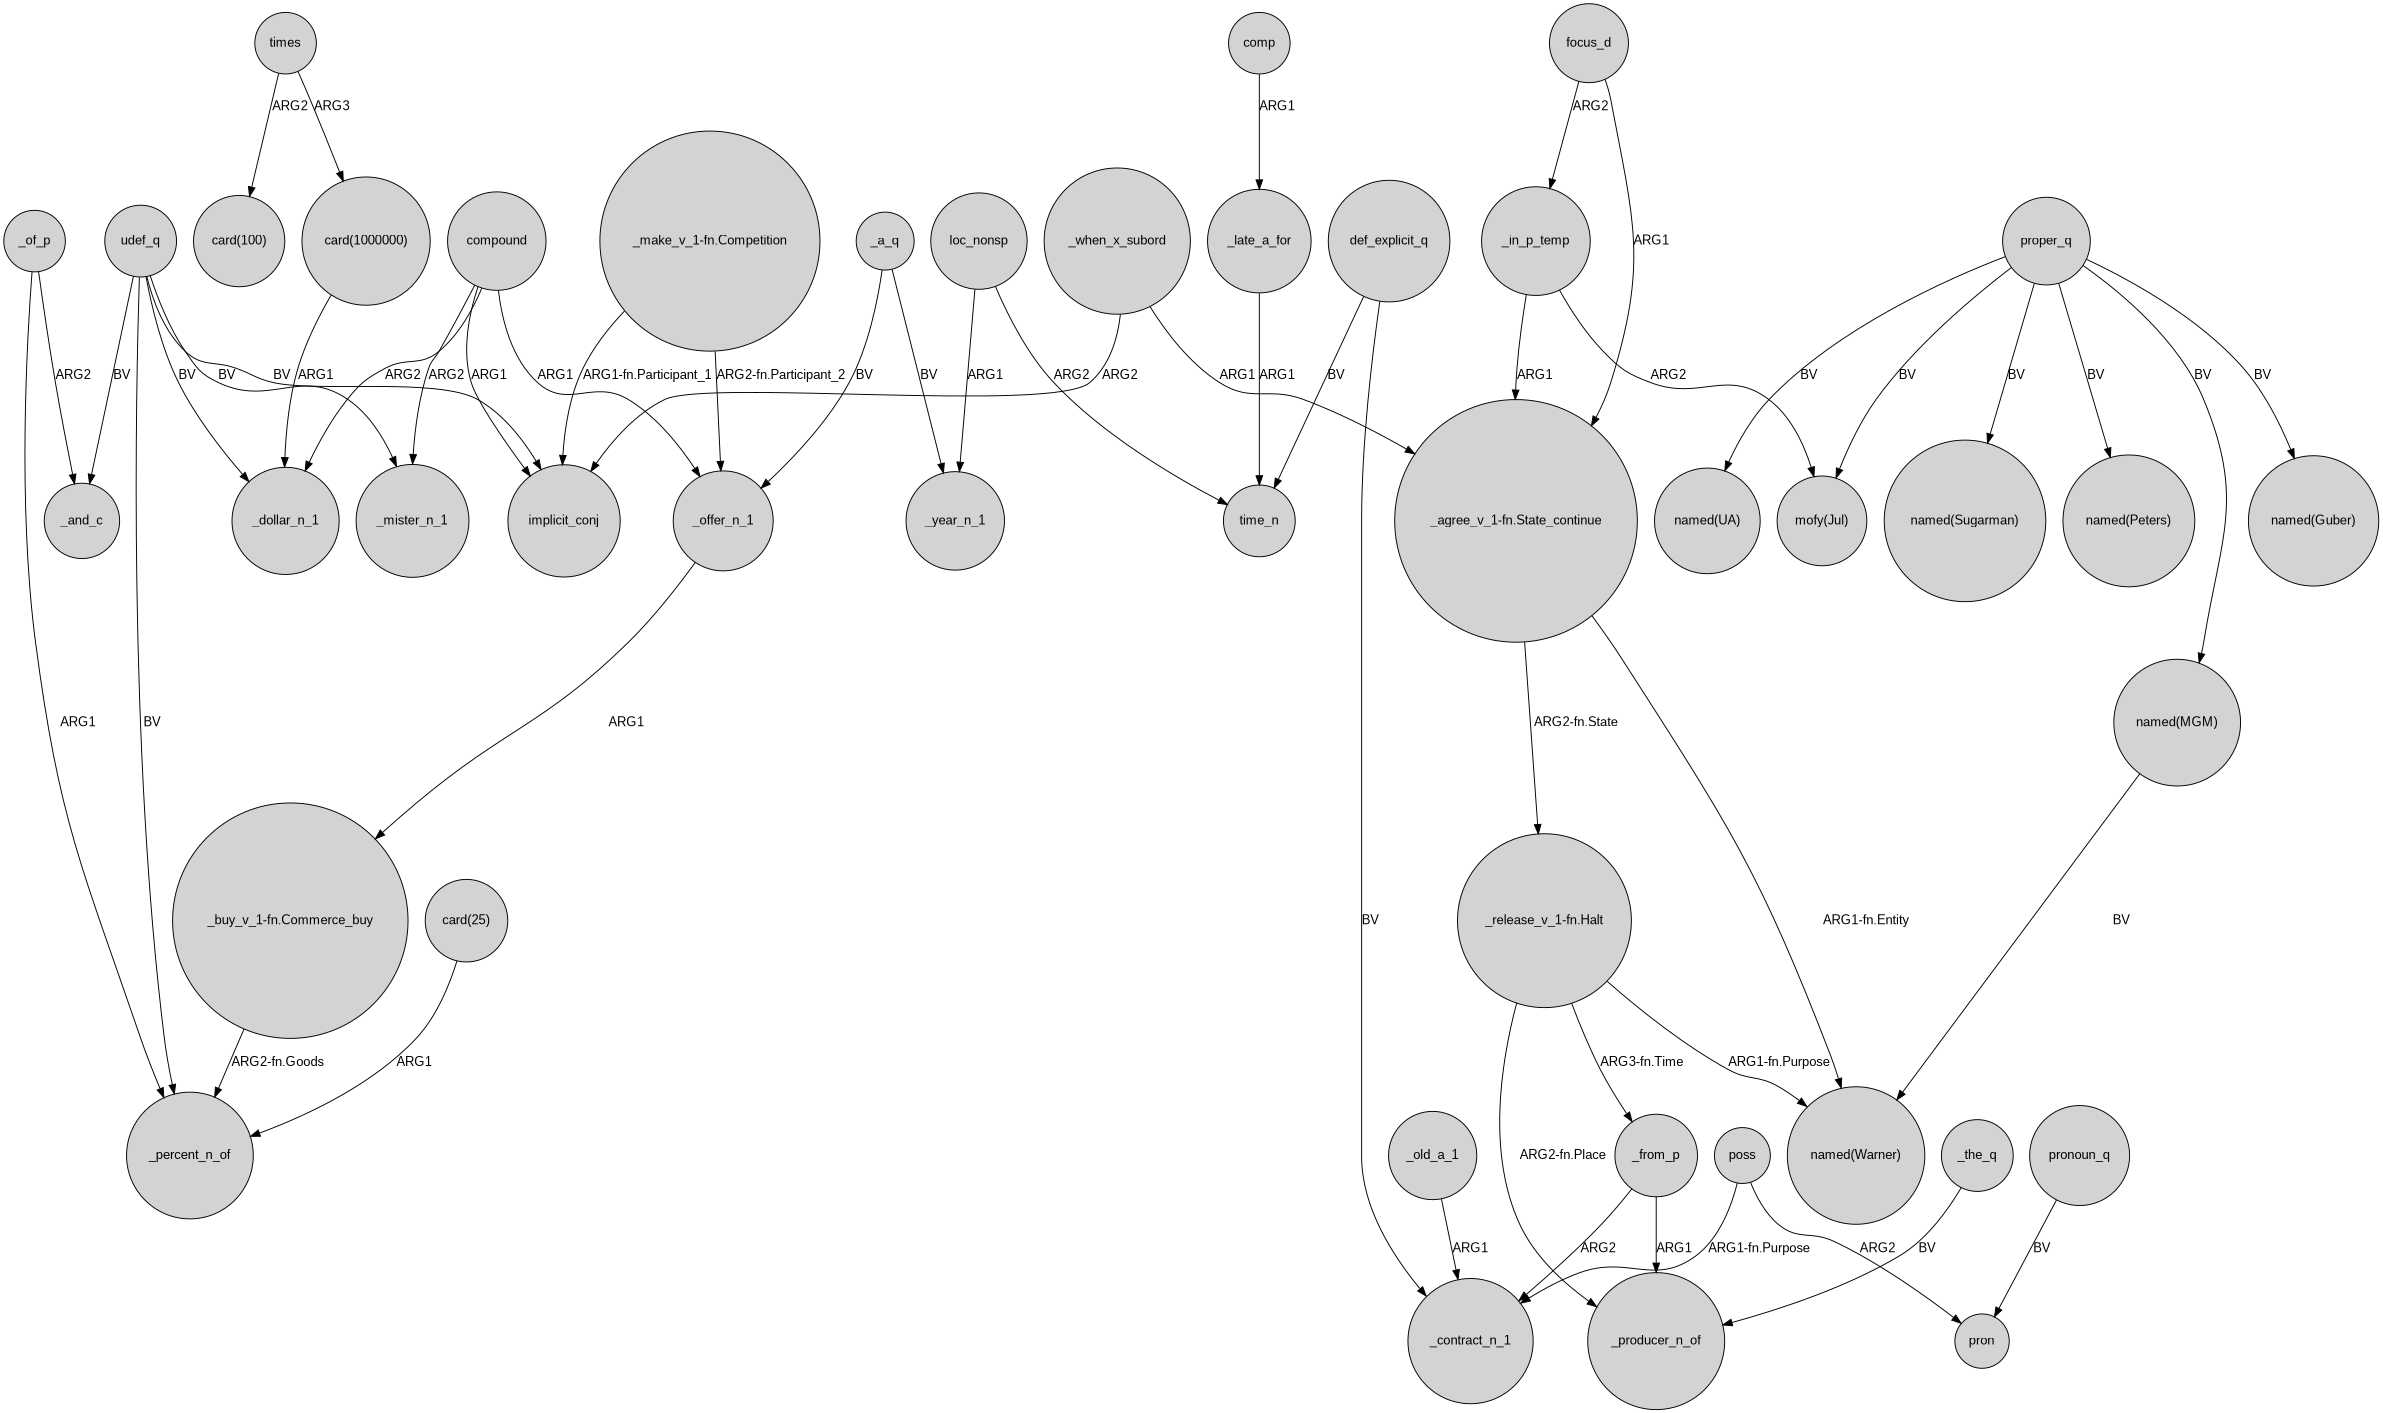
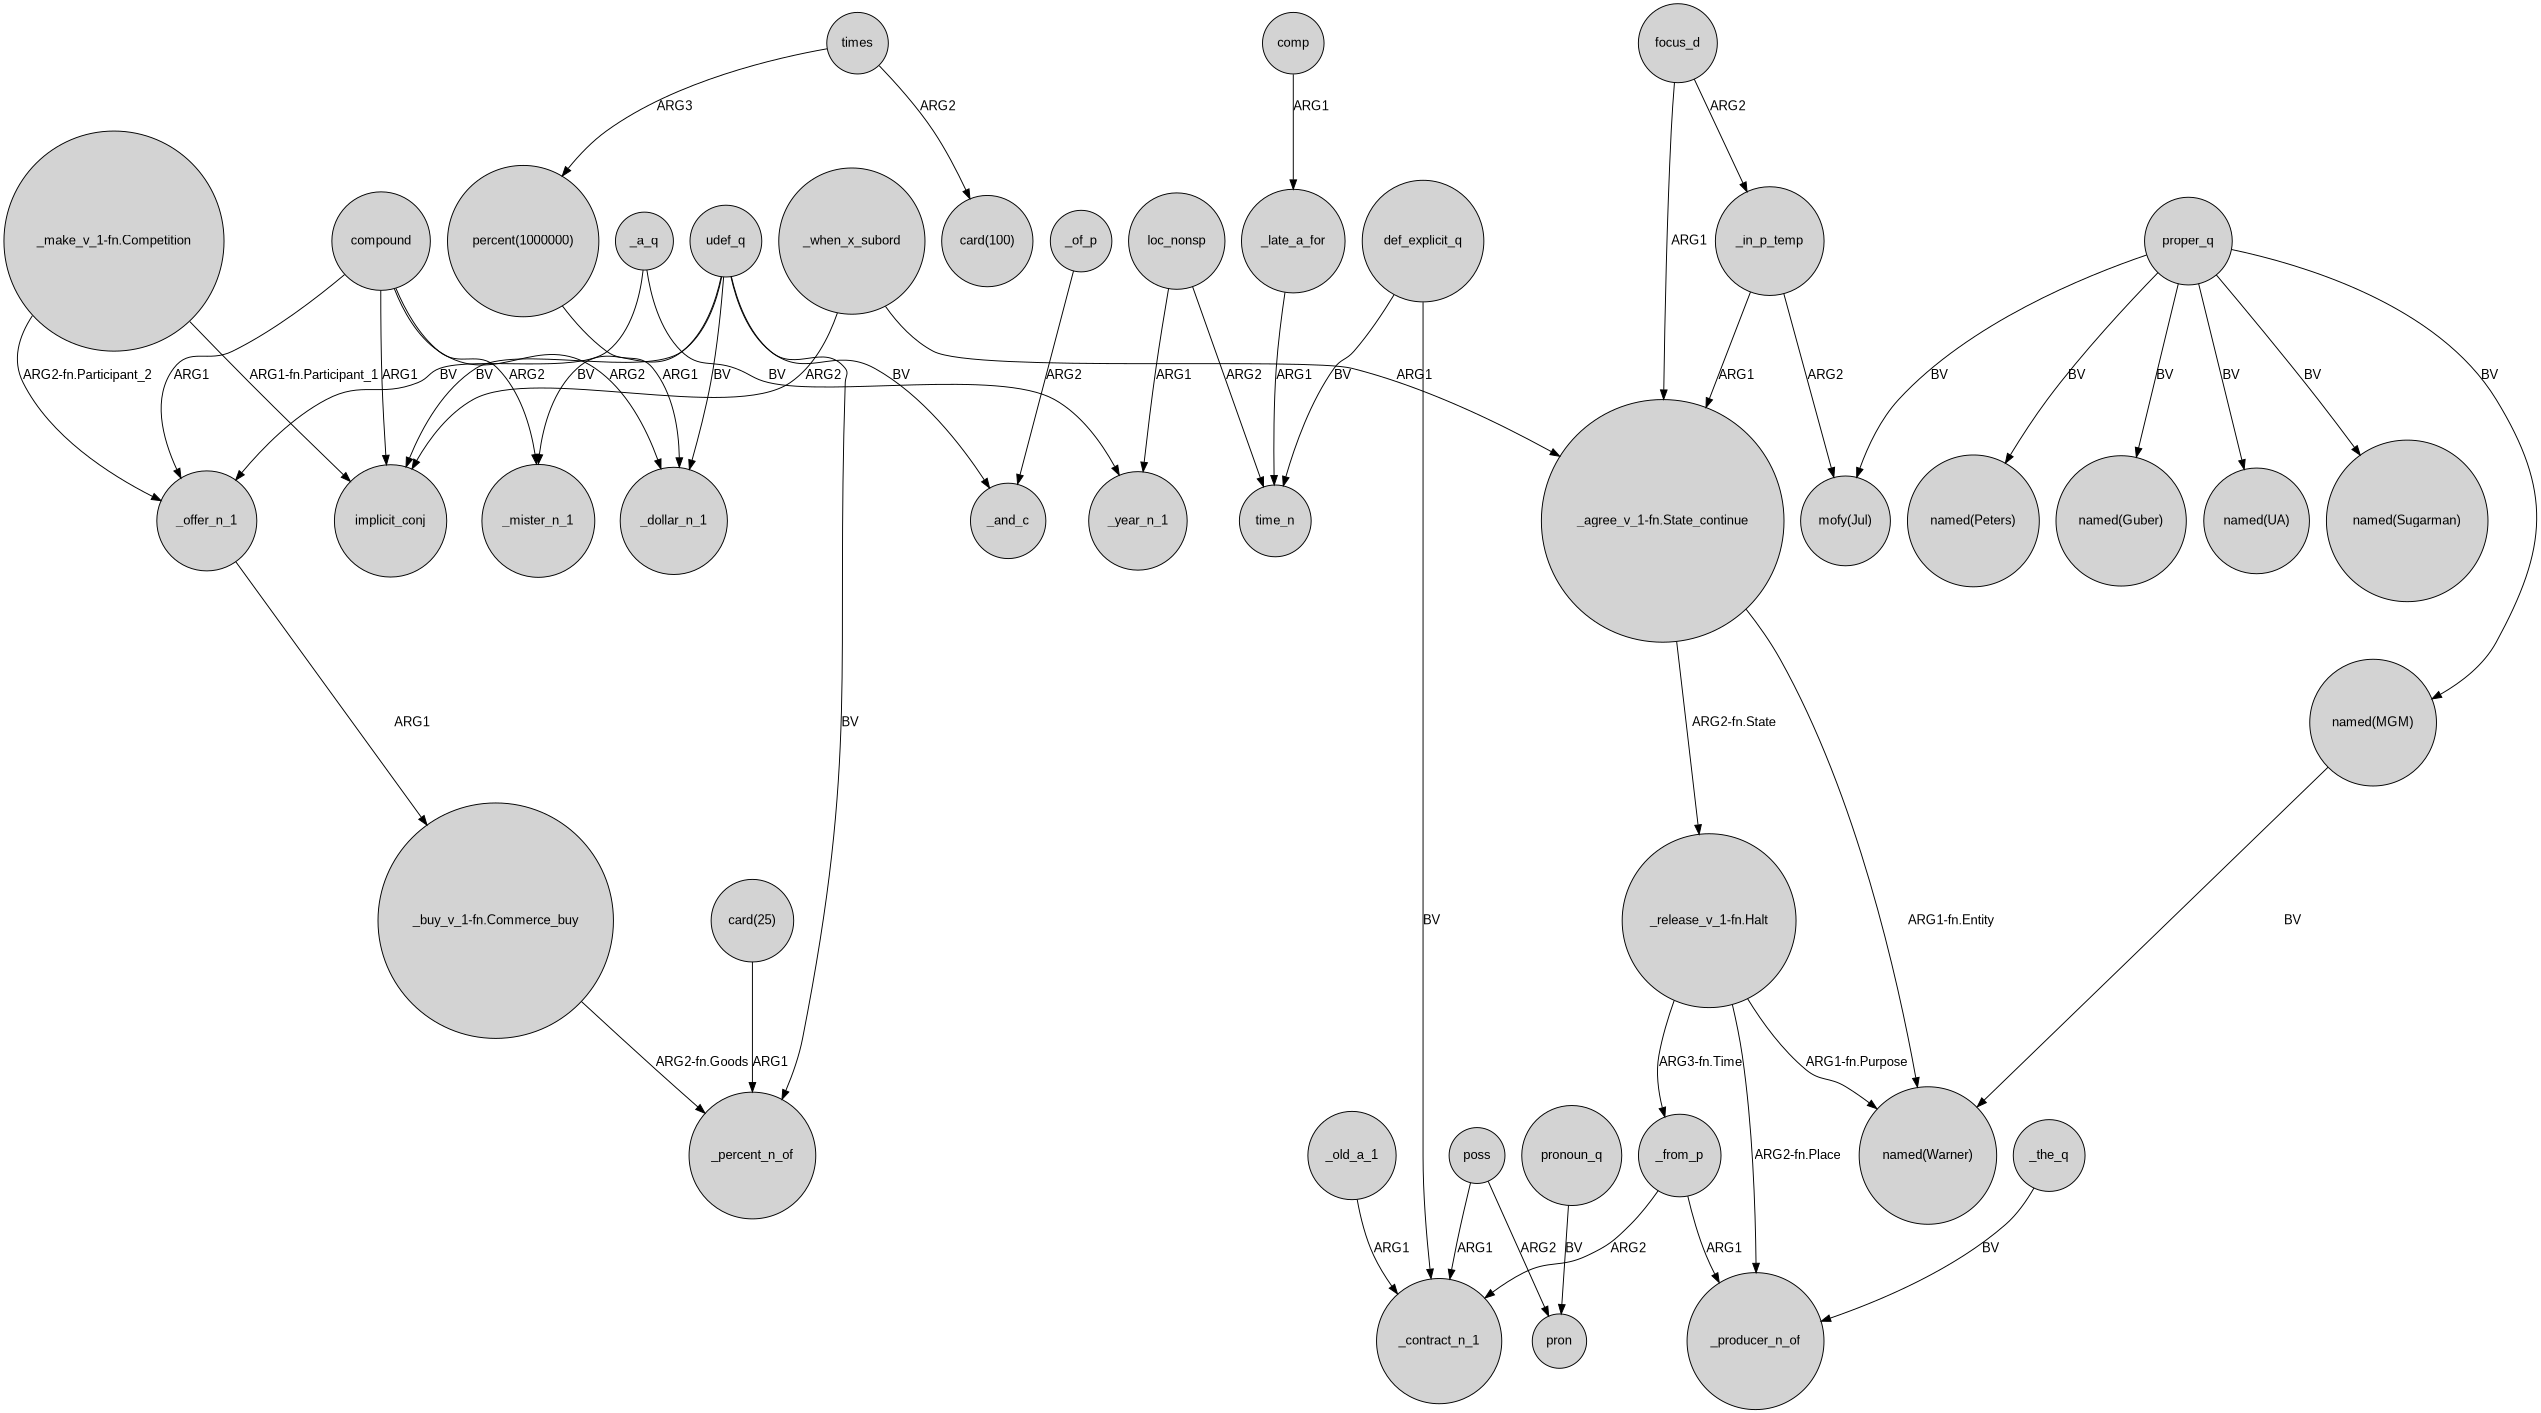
node "card(1000000)": label "card(1000000)" -> "percent(1000000)"
edge "_of_p" -> "_percent_n_of": removed, label "ARG1"
edge "poss" -> "_contract_n_1": label "ARG1-fn.Purpose" -> "ARG1"
